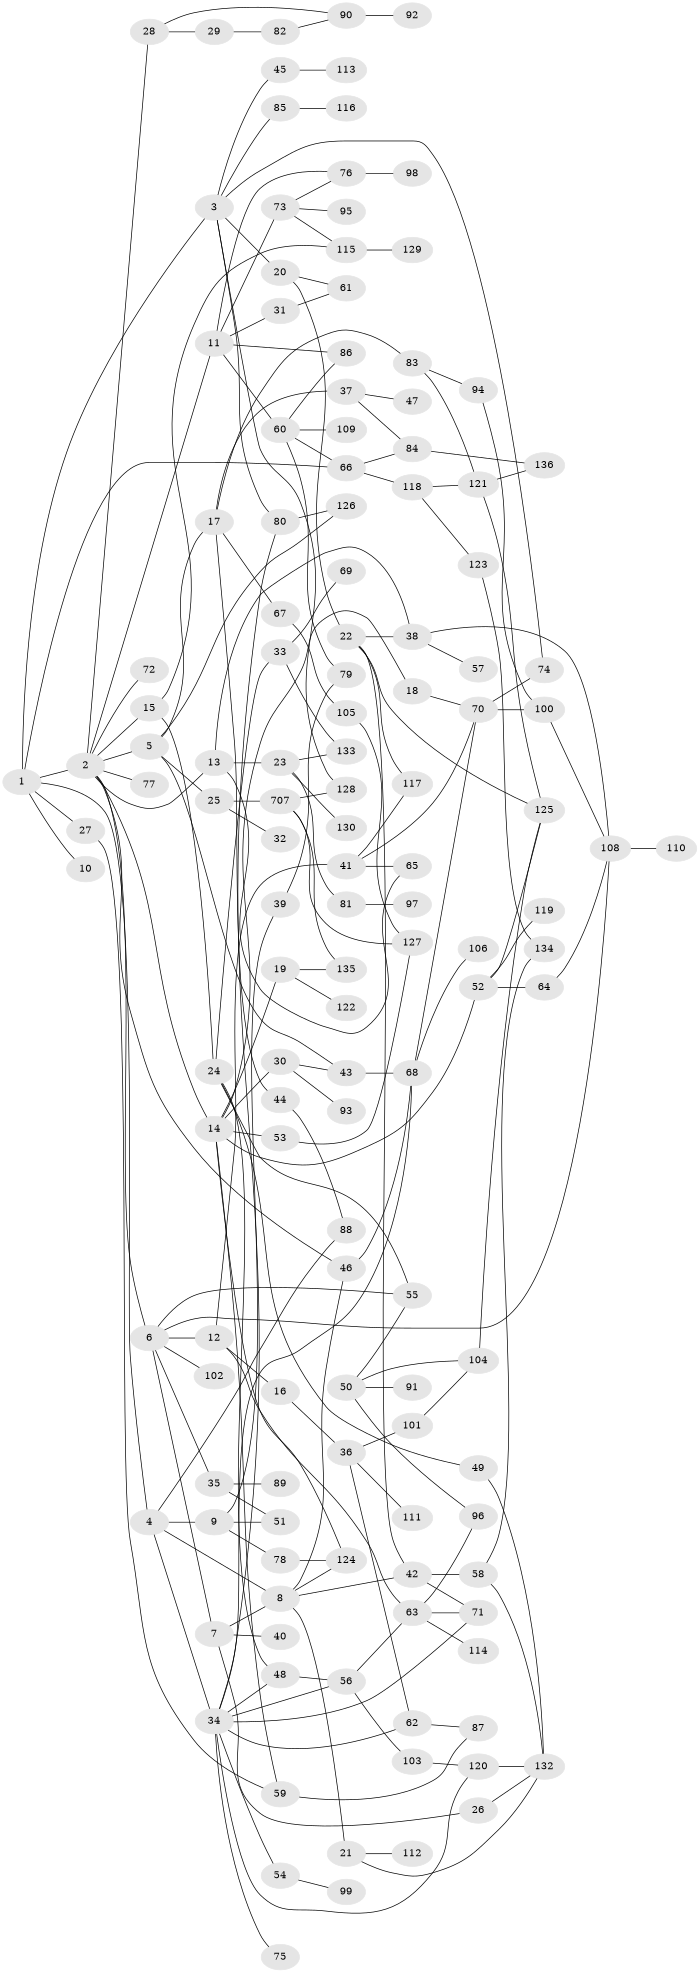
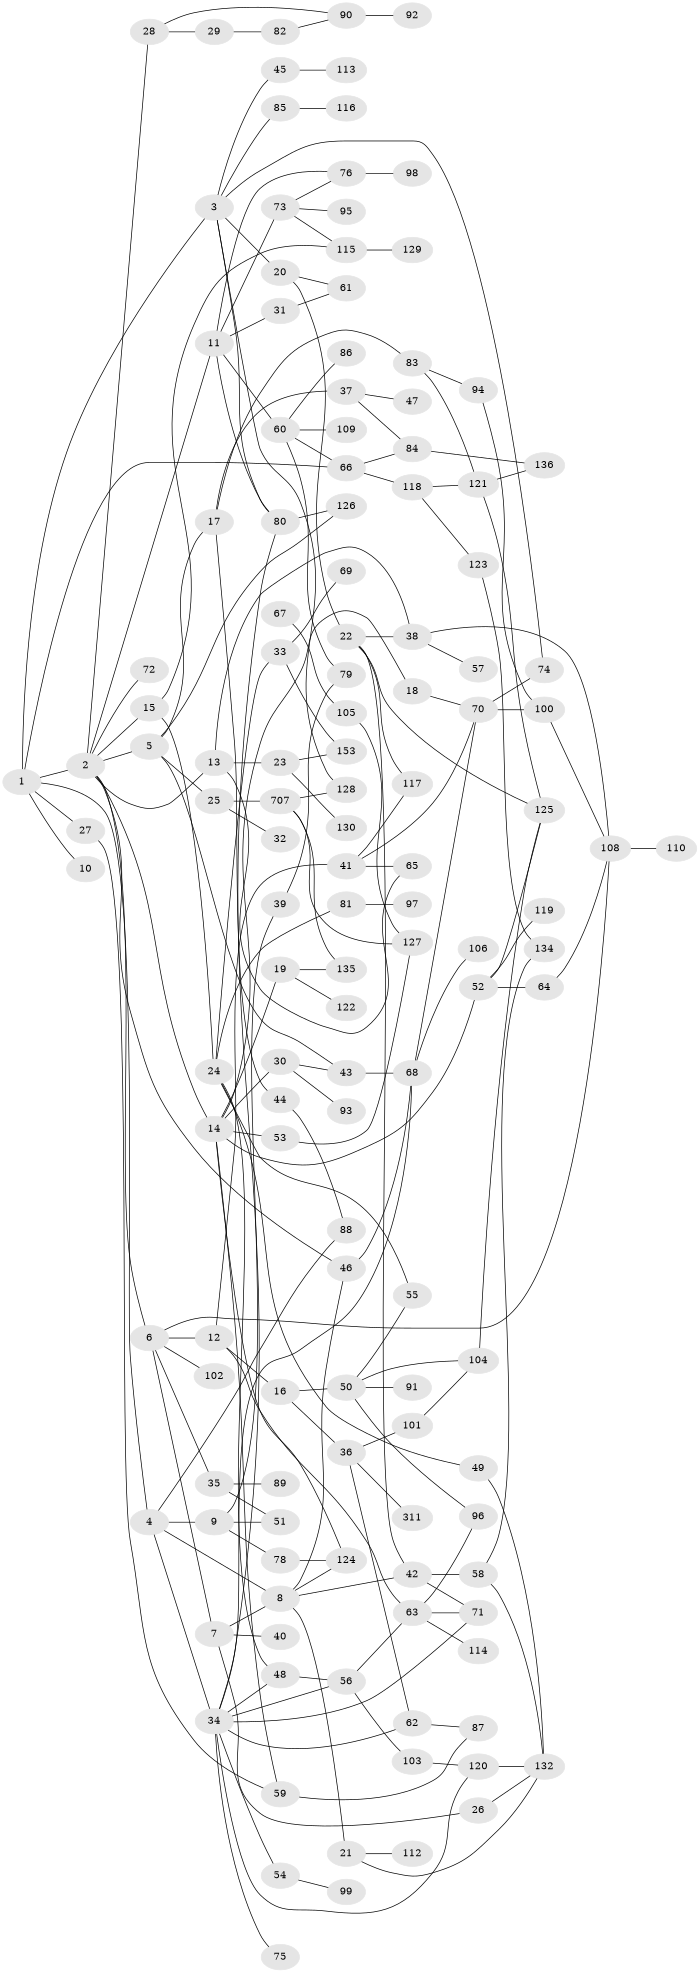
edge "11" -- "86": now "11" -- "80"
edge "17" -- "67": removed
node "133": label "133" -> "153"
node "77": removed
edge "23" -- "81": now "24" -- "81"
edge "55" -- "6": removed
edge "50" -- "16": added
node "111": label "111" -> "311"
